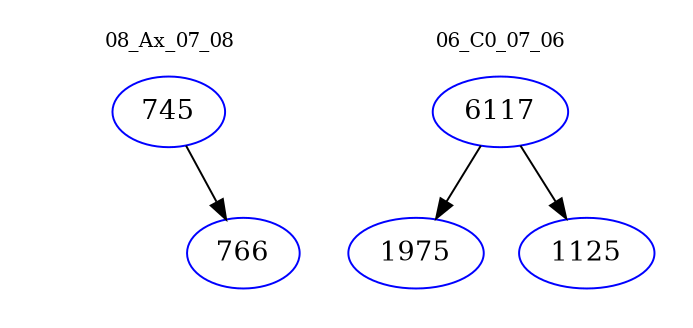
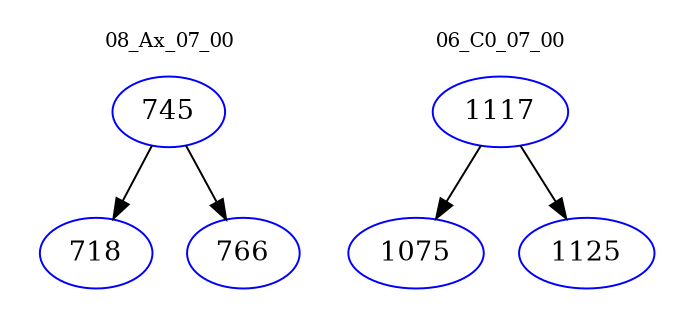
cluster "08_Ax_07_08": label "08_Ax_07_08" -> "08_Ax_07_00"
cluster "06_C0_07_06": label "06_C0_07_06" -> "06_C0_07_00"
node "6117": label "6117" -> "1117"
node "718": added
node "1975": label "1975" -> "1075"
